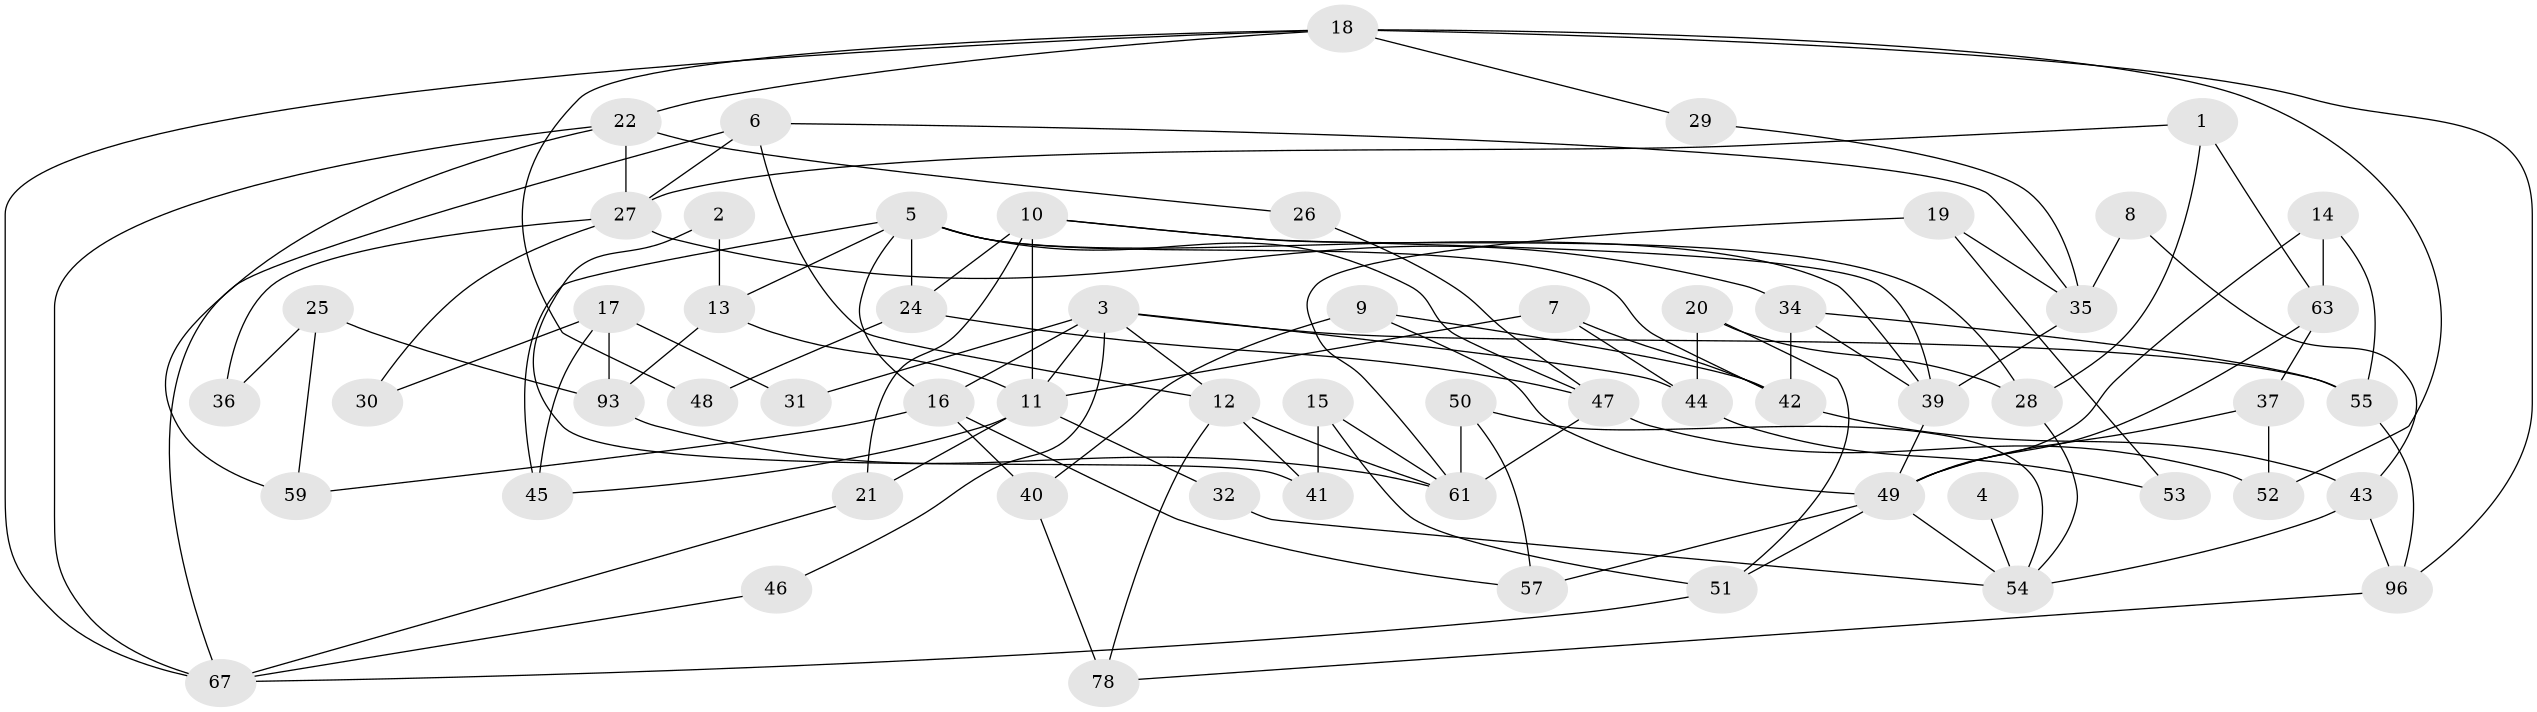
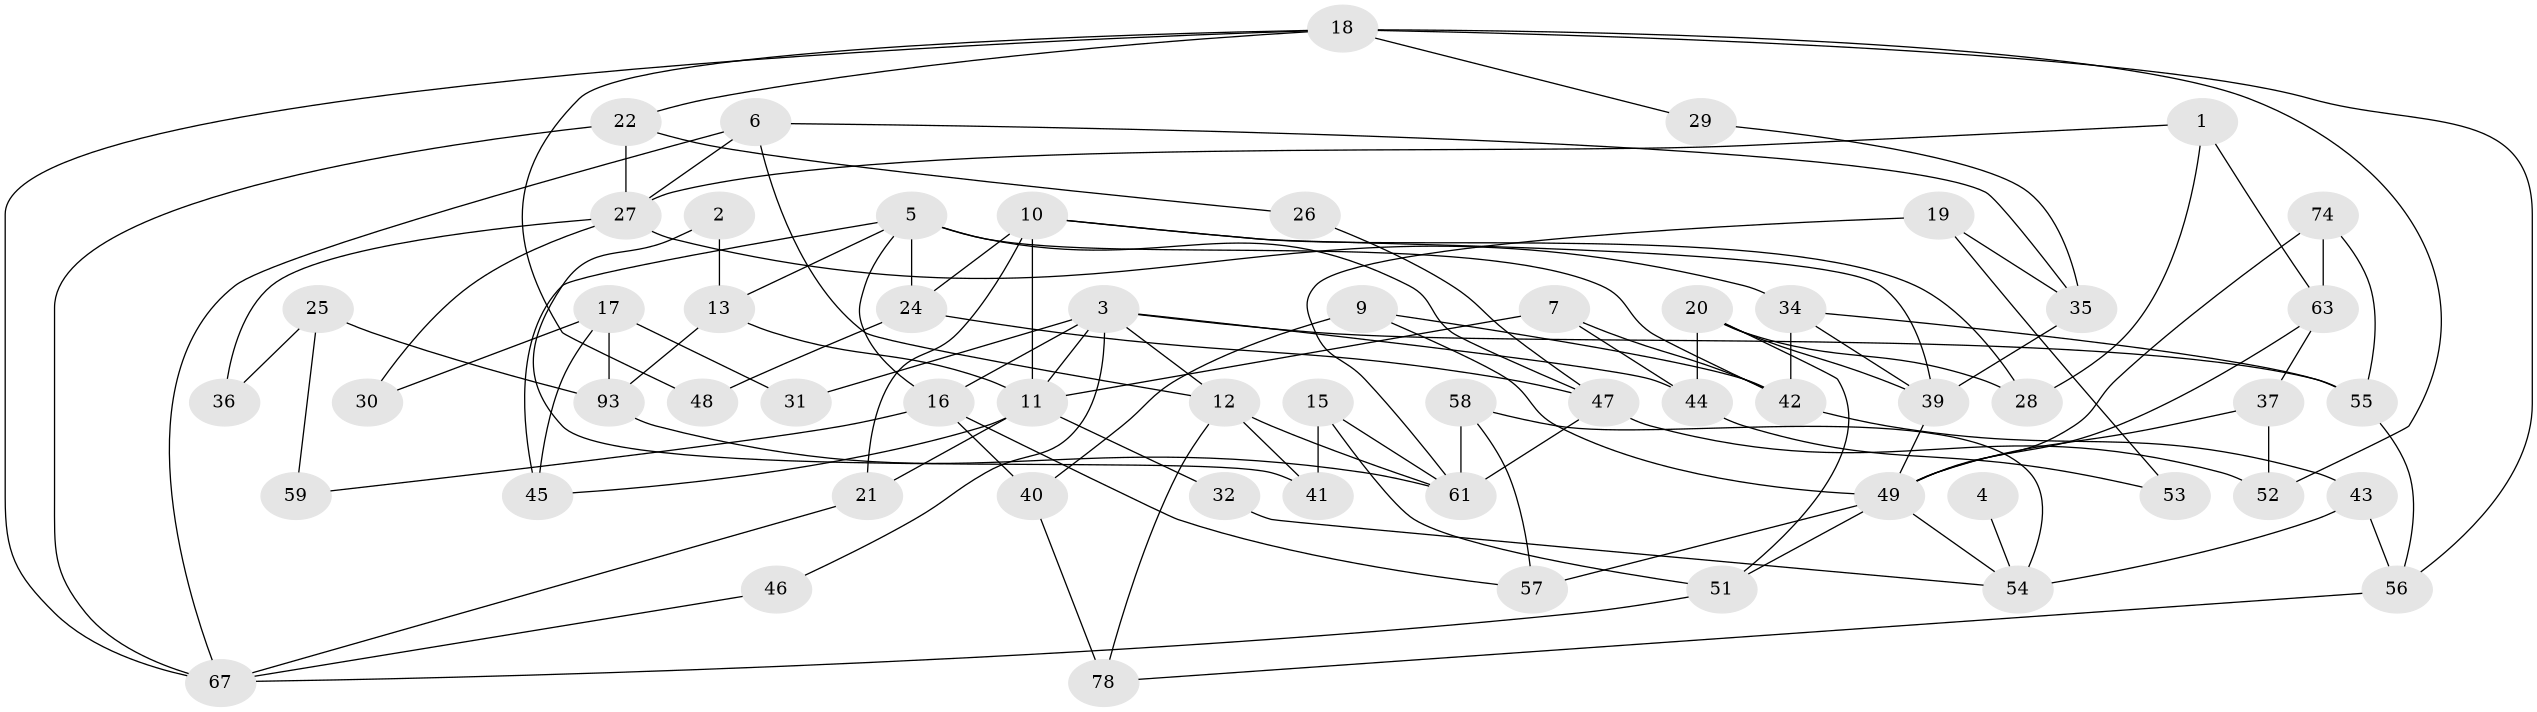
node "8": removed
node "14": label "14" -> "74"
edge "5" -- "39": now "20" -- "39"
edge "22" -- "59": removed
node "50": label "50" -> "58"
edge "28" -- "54": removed
node "96": label "96" -> "56"
